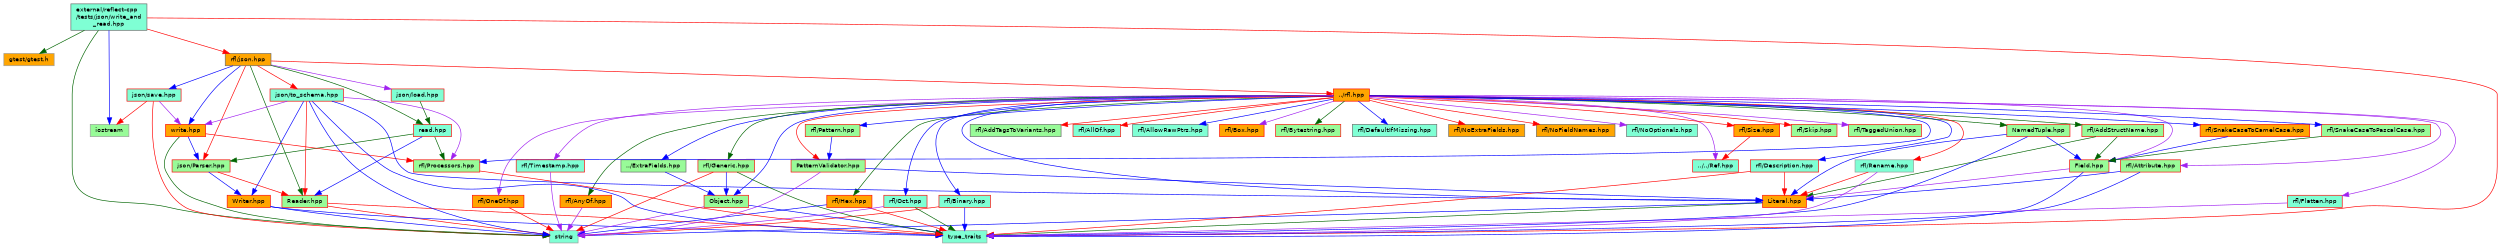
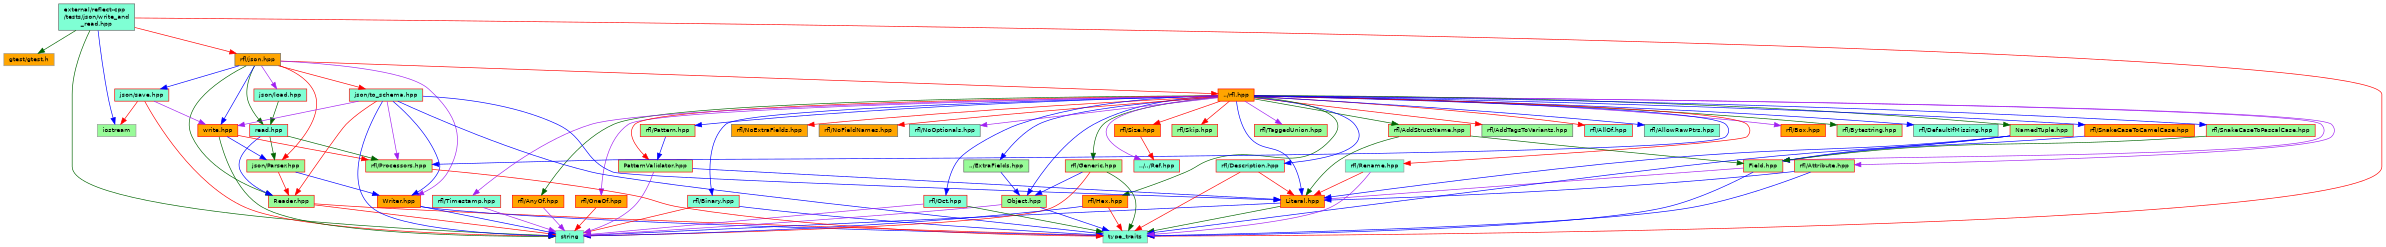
edge "rfl/json.hpp" -> "Writer.hpp": added
node "rfl/Flatten.hpp": removed
